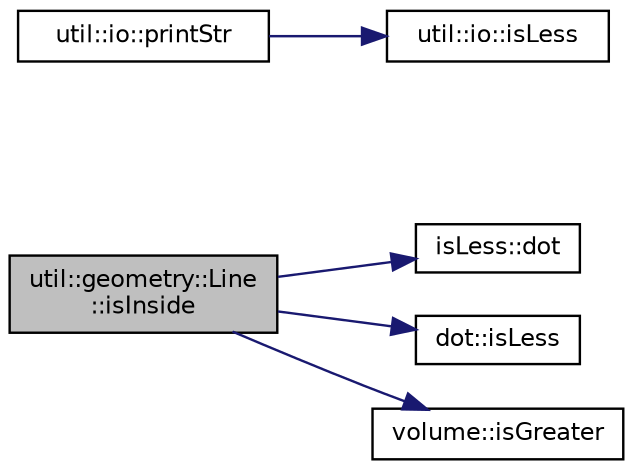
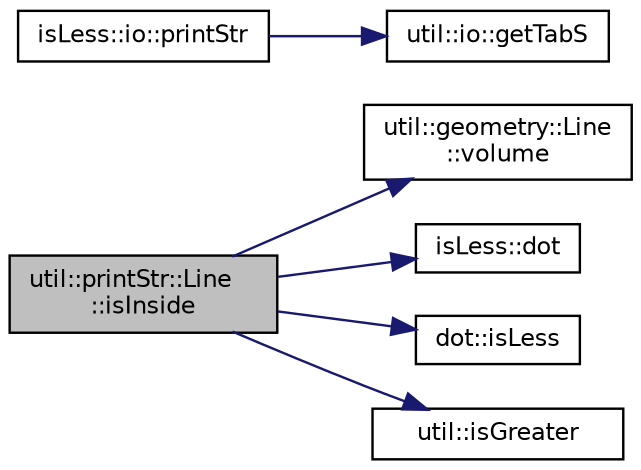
node "util::io::printStr": label "util::io::printStr" -> "isLess::io::printStr"
node "util::io::isLess": label "util::io::isLess" -> "util::io::getTabS"
node "util::geometry::Line ::volume": added
node "util::geometry::Line ::isInside": label "util::geometry::Line ::isInside" -> "util::printStr::Line ::isInside"
node "volume::isGreater": label "volume::isGreater" -> "util::isGreater"
